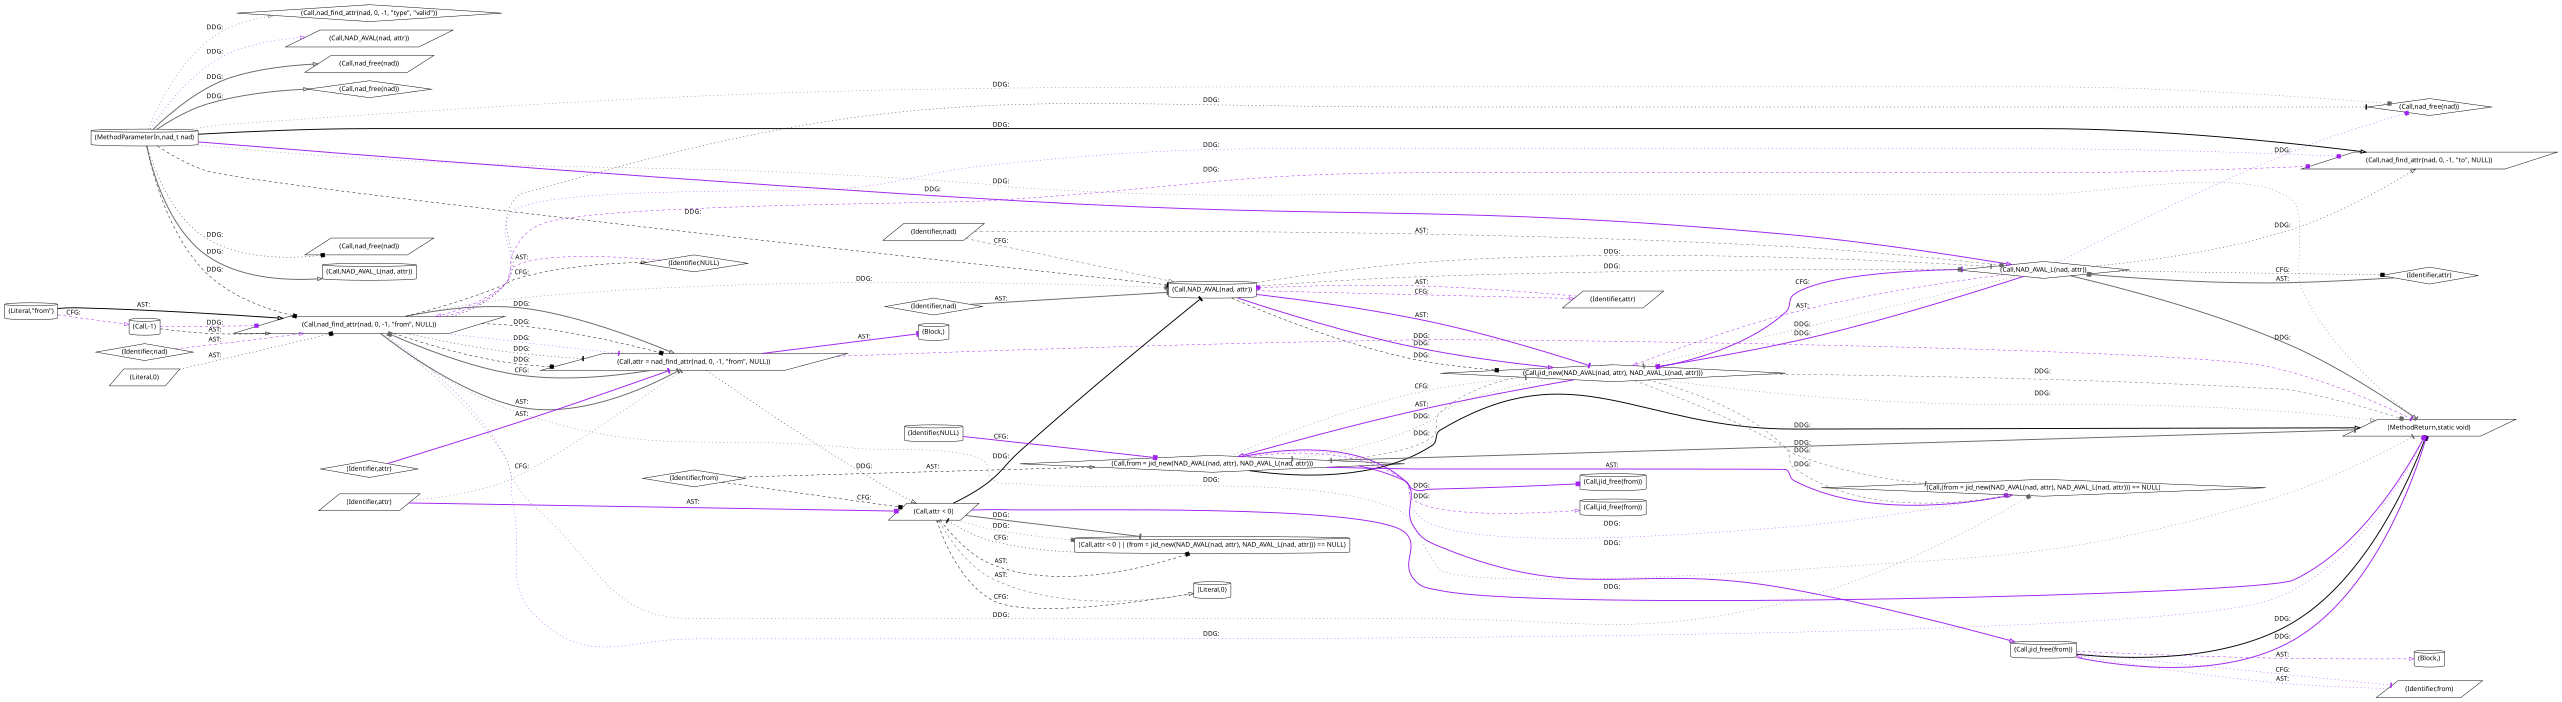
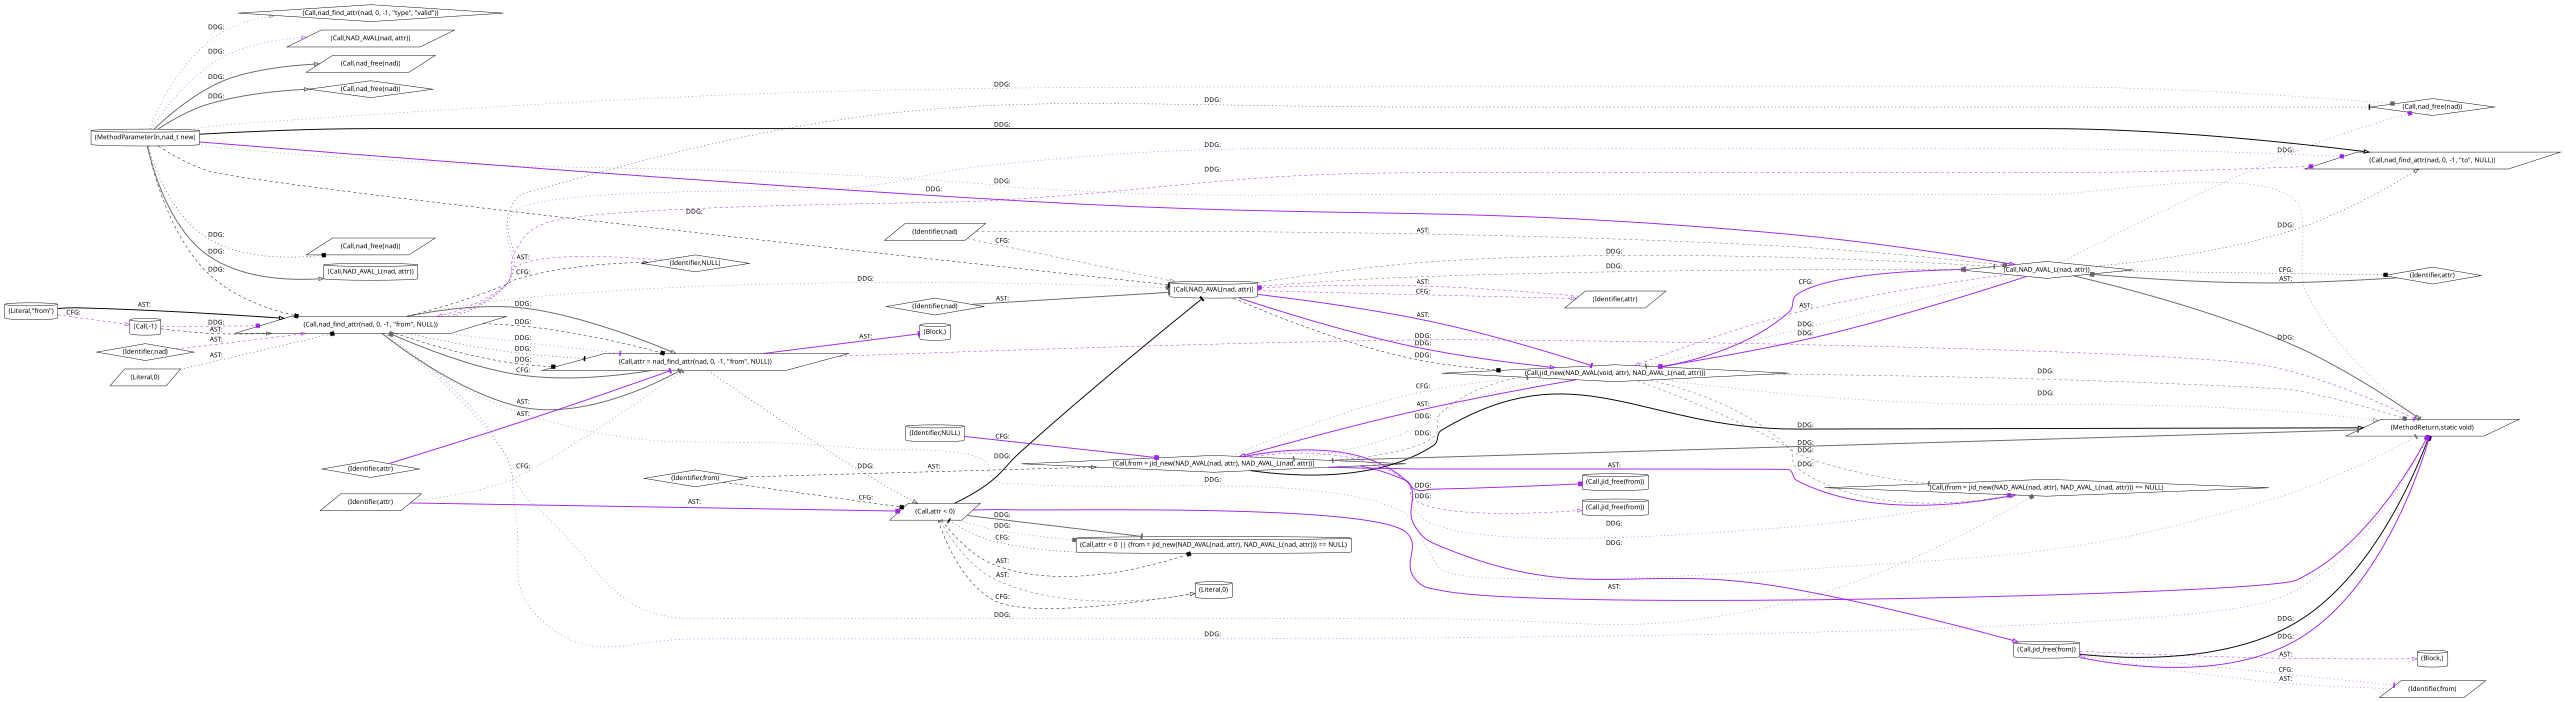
node "(MethodParameterIn,nad_t nad)": label "(MethodParameterIn,nad_t nad)" -> "(MethodParameterIn,nad_t new)"
node "(Call,jid_new(NAD_AVAL(nad, attr), NAD_AVAL_L(nad, attr)))": label "(Call,jid_new(NAD_AVAL(nad, attr), NAD_AVAL_L(nad, attr)))" -> "(Call,jid_new(NAD_AVAL(void, attr), NAD_AVAL_L(nad, attr)))"
edge "(Call,attr < 0)" -> "(MethodReturn,static void)": label "DDG: " -> "AST: "
